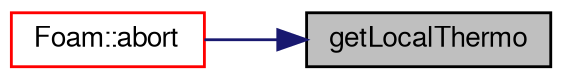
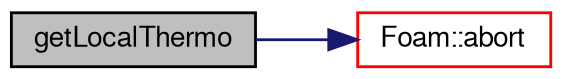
edge "Foam::abort" -> "getLocalThermo": reversed
